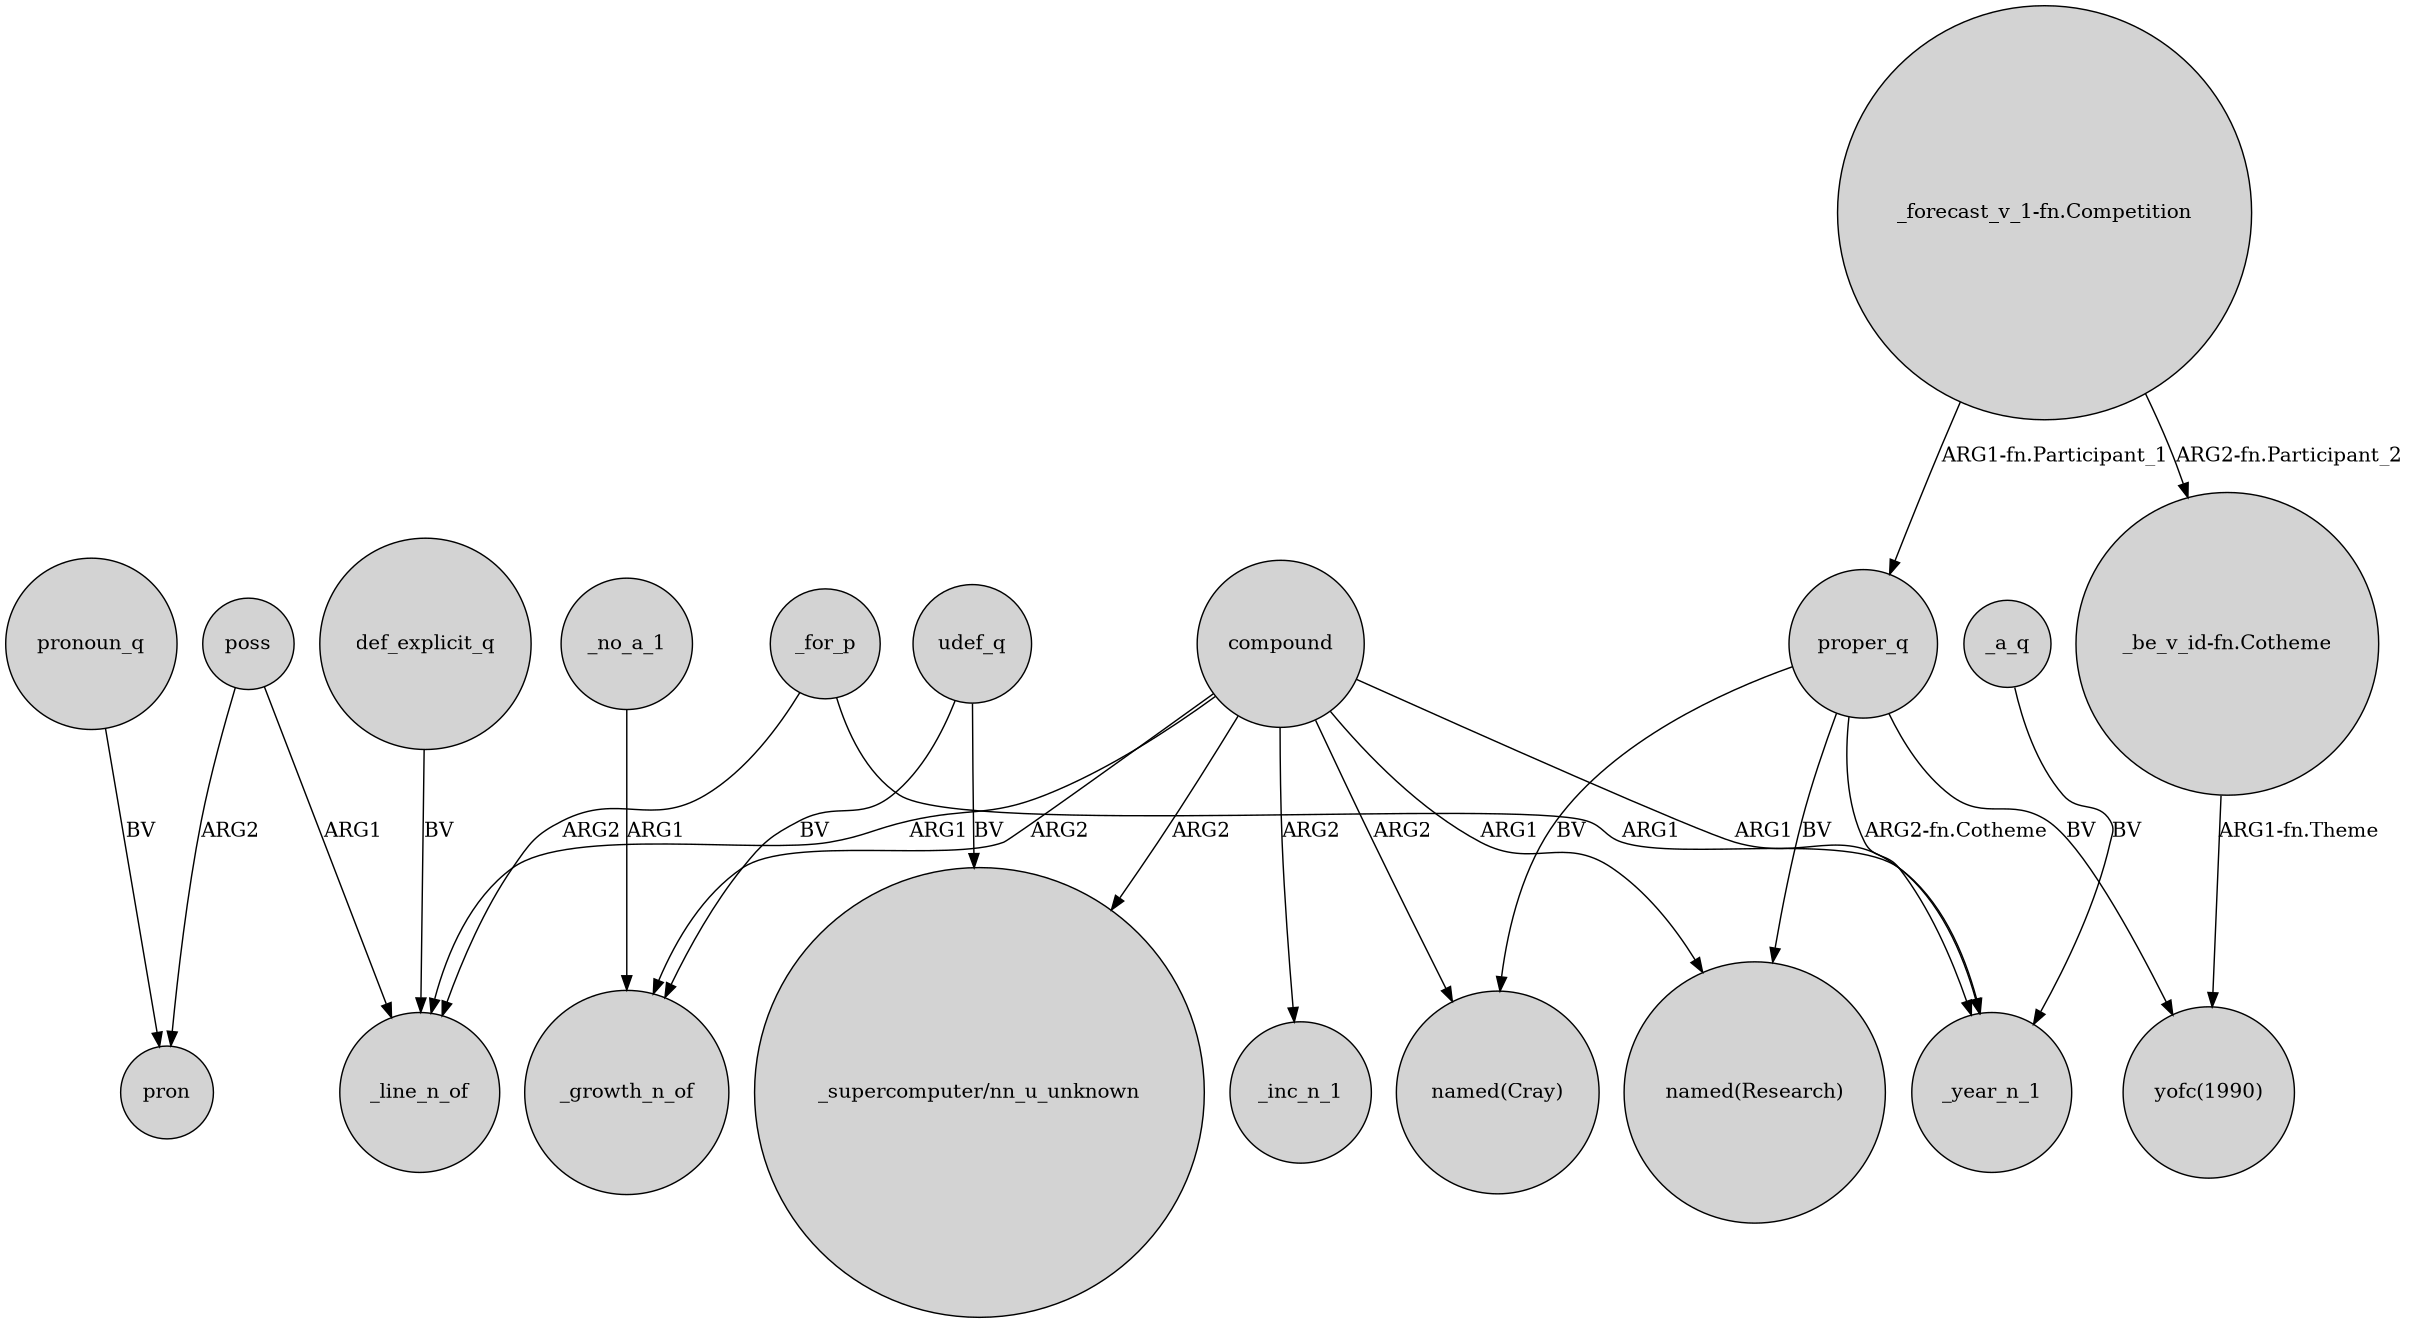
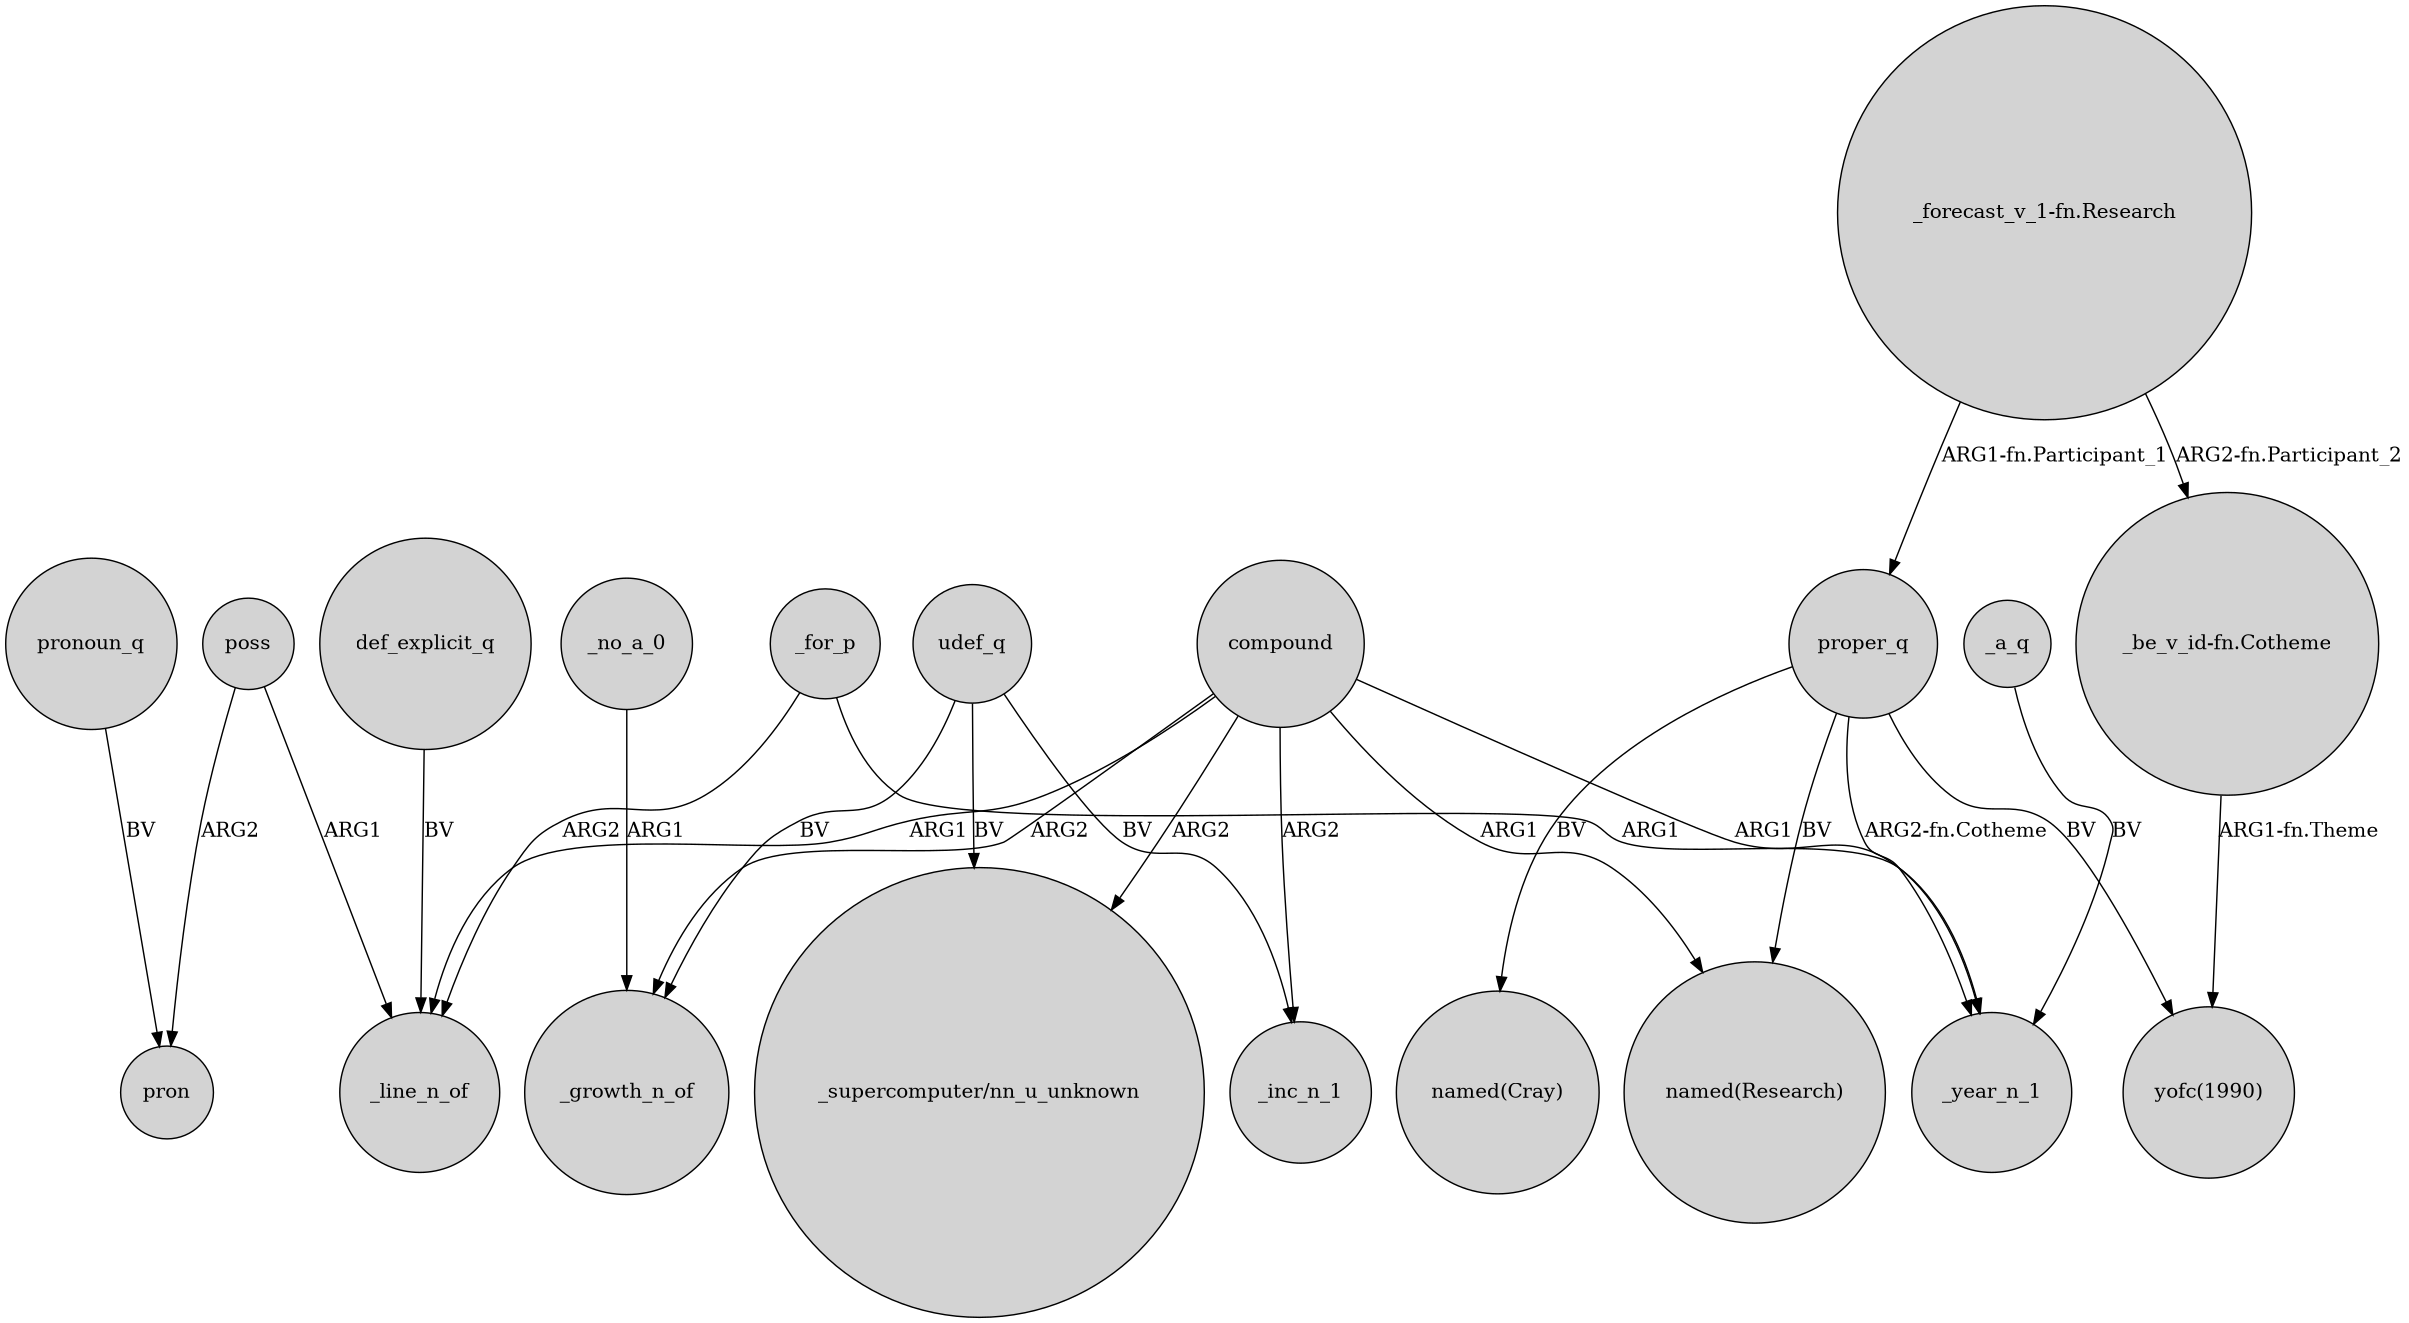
node "_forecast_v_1-fn.Competition": label "_forecast_v_1-fn.Competition" -> "_forecast_v_1-fn.Research"
node "_no_a_1": label "_no_a_1" -> "_no_a_0"
edge "udef_q" -> "_inc_n_1": added, label "BV"
edge "compound" -> "named(Cray)": removed, label "ARG2"
